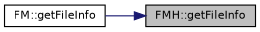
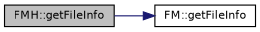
edge "FM::getFileInfo" -> "FMH::getFileInfo": reversed
